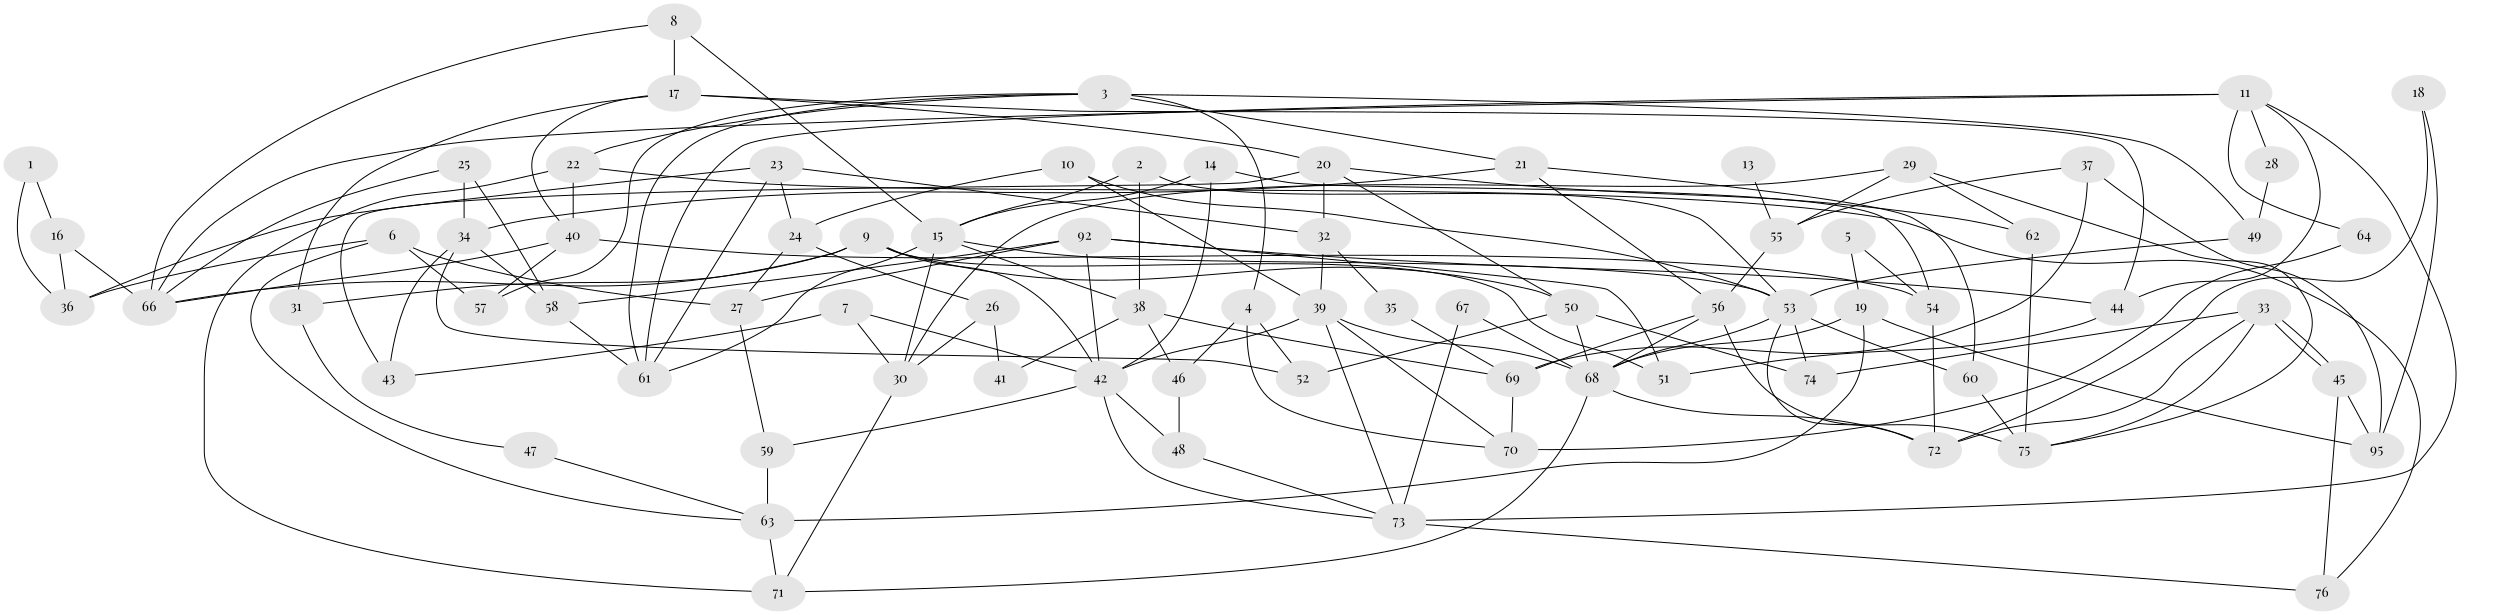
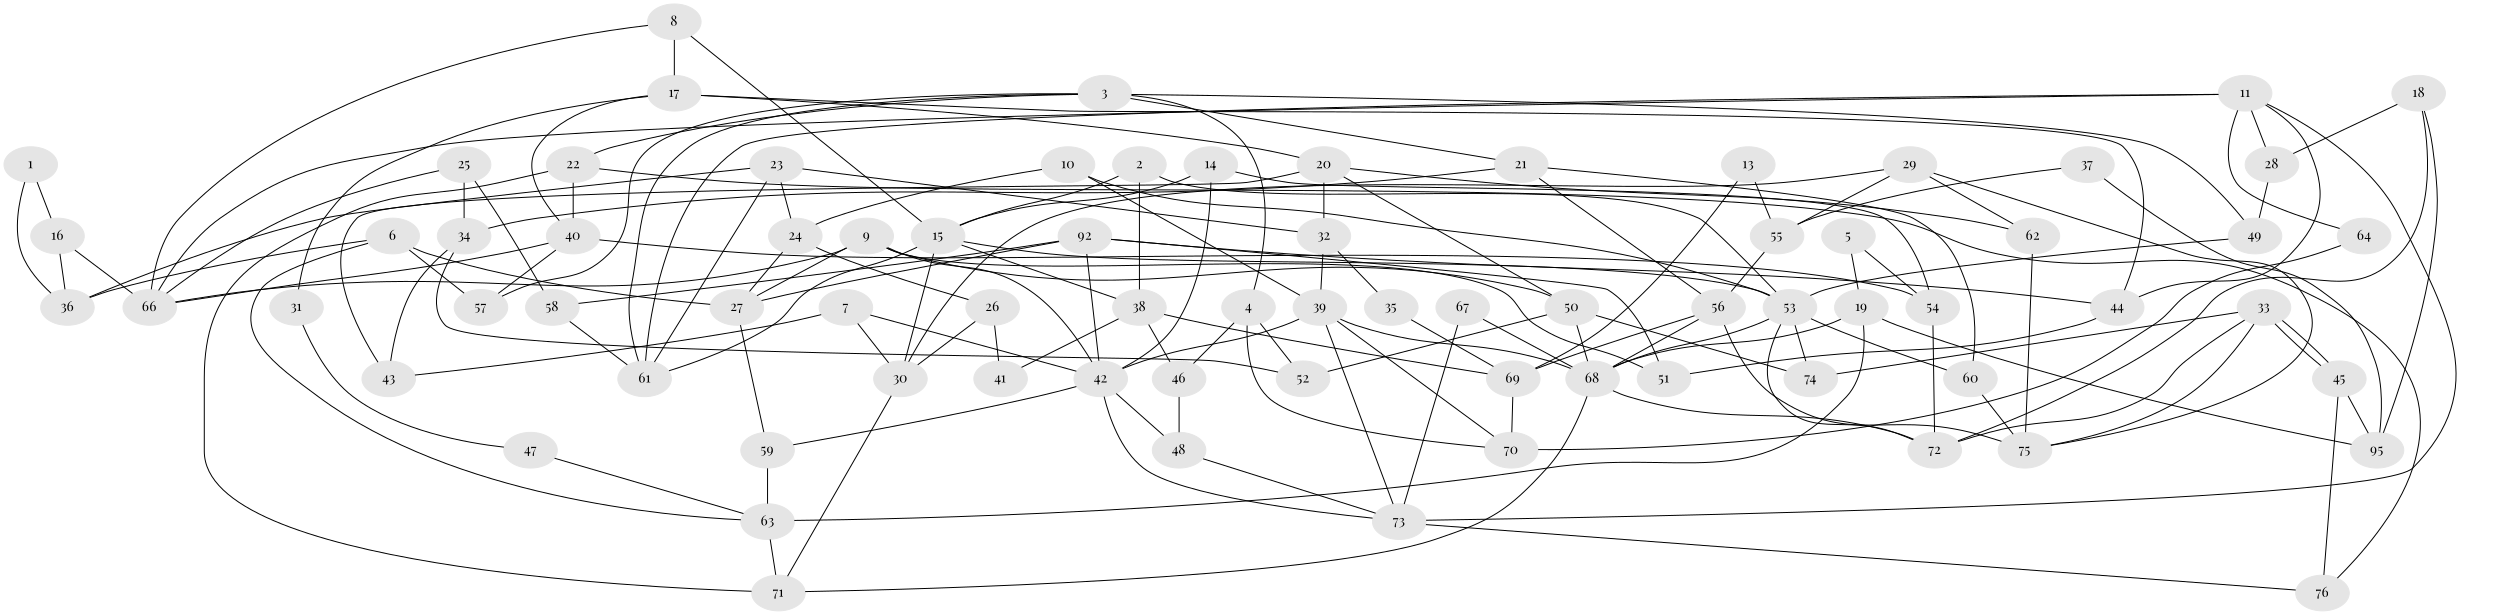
edge "18" -- "28": added
edge "34" -- "58": removed
edge "9" -- "31": now "9" -- "27"
edge "37" -- "69": now "13" -- "69"
